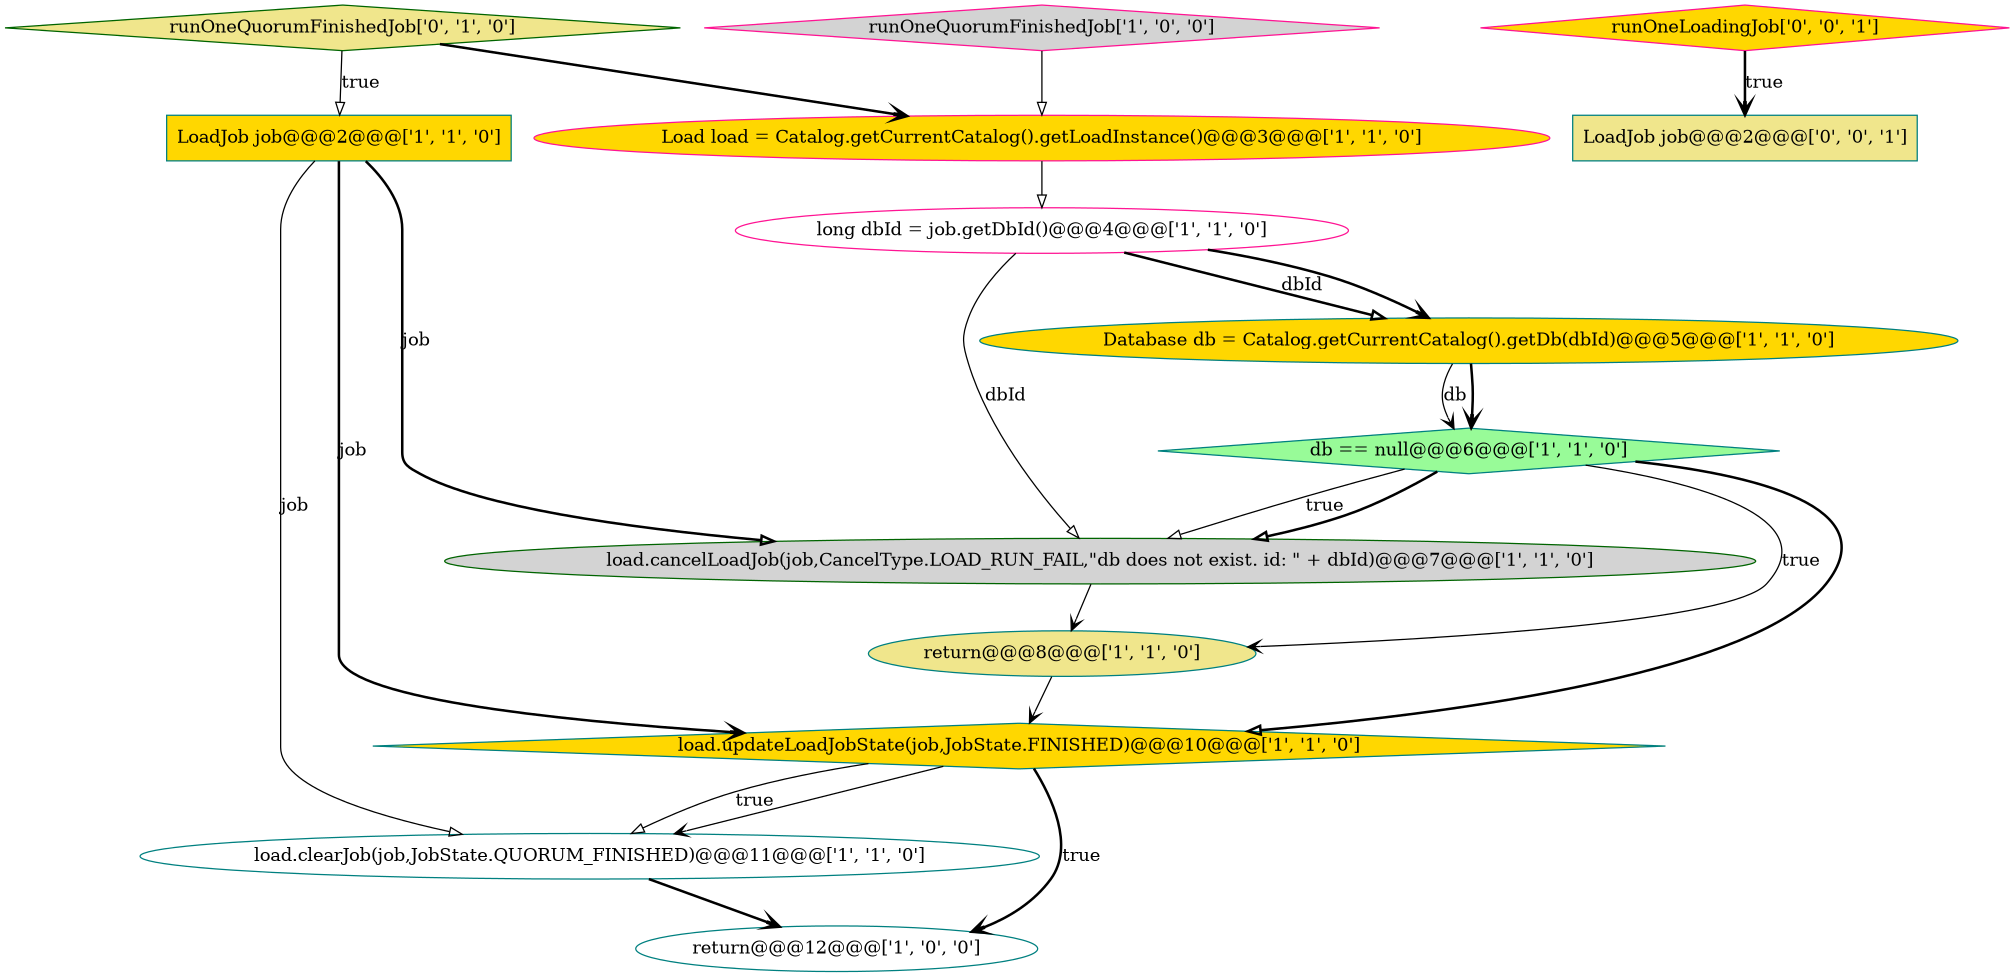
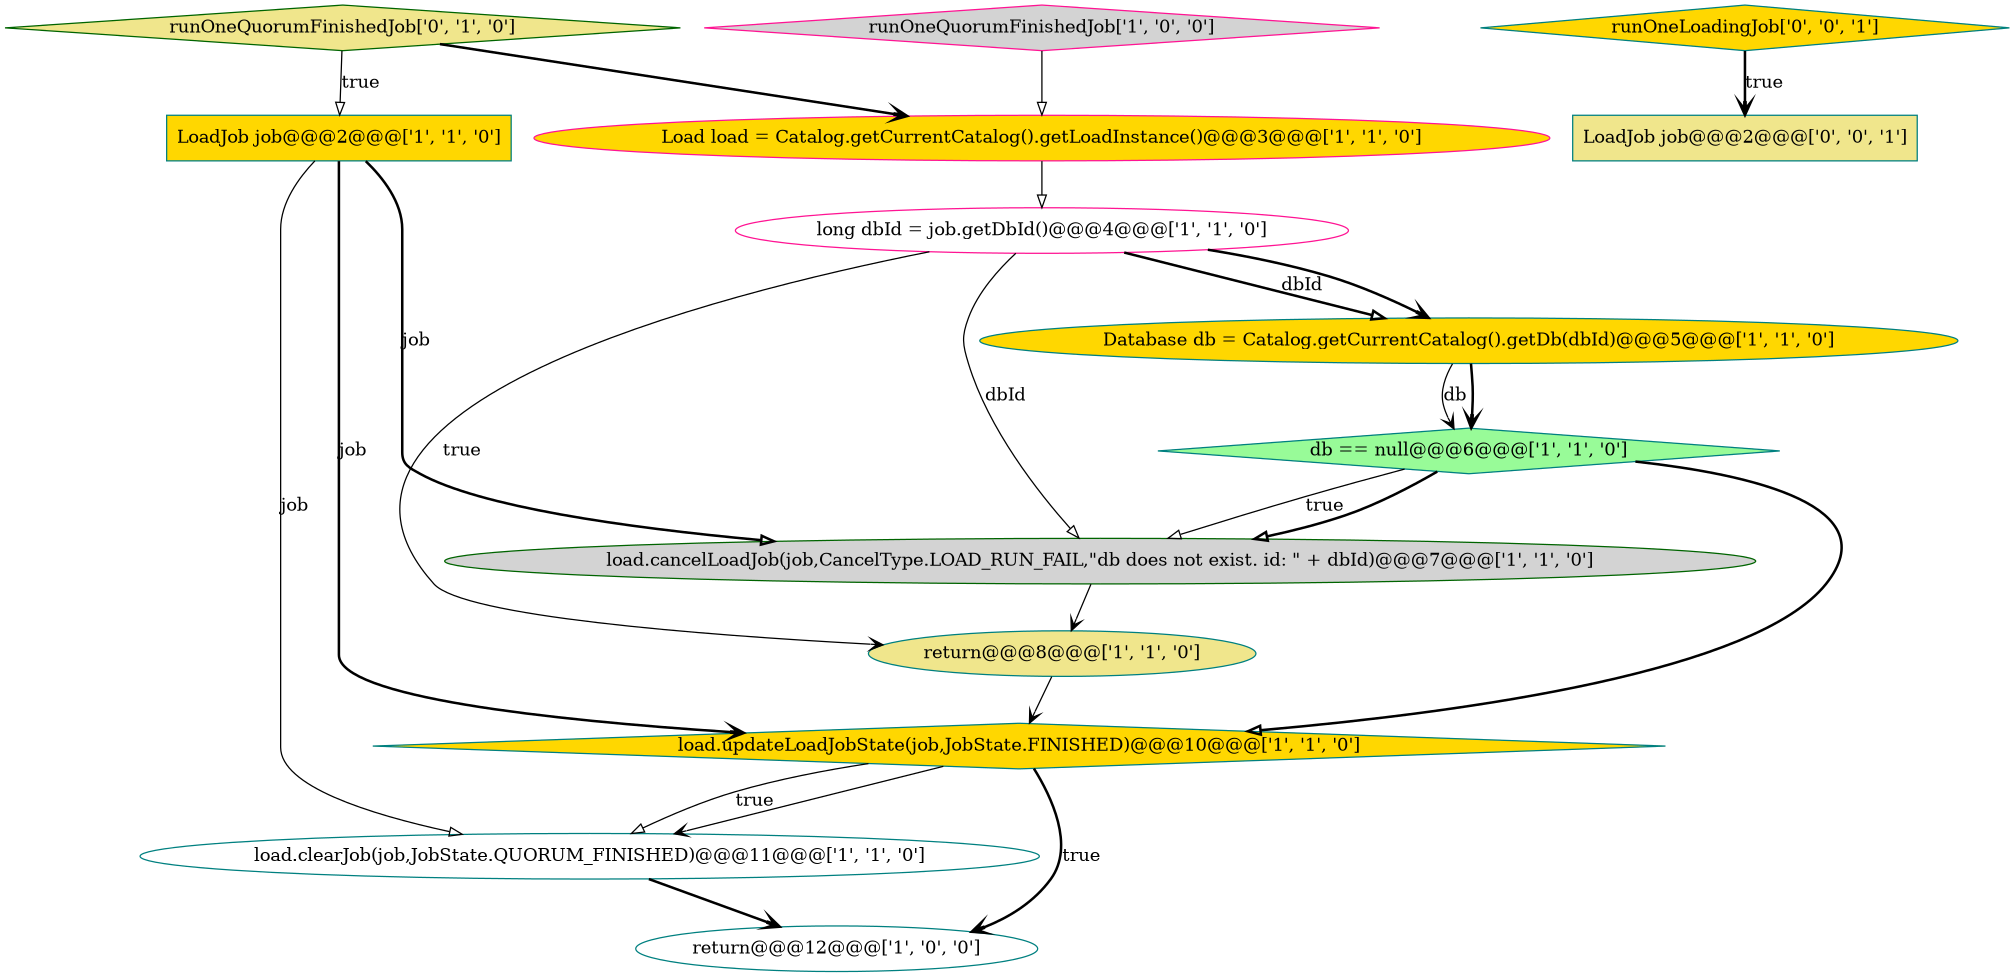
node "runOneLoadingJob['0', '0', '1']": color deeppink -> teal
edge "db == null@@@6@@@['1', '1', '0']" -> "return@@@8@@@['1', '1', '0']": now "long dbId = job.getDbId()@@@4@@@['1', '1', '0']" -> "return@@@8@@@['1', '1', '0']"
